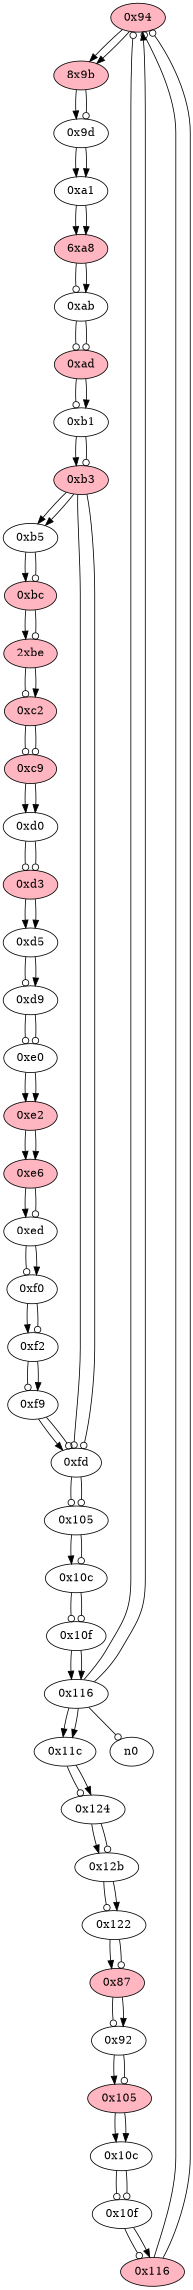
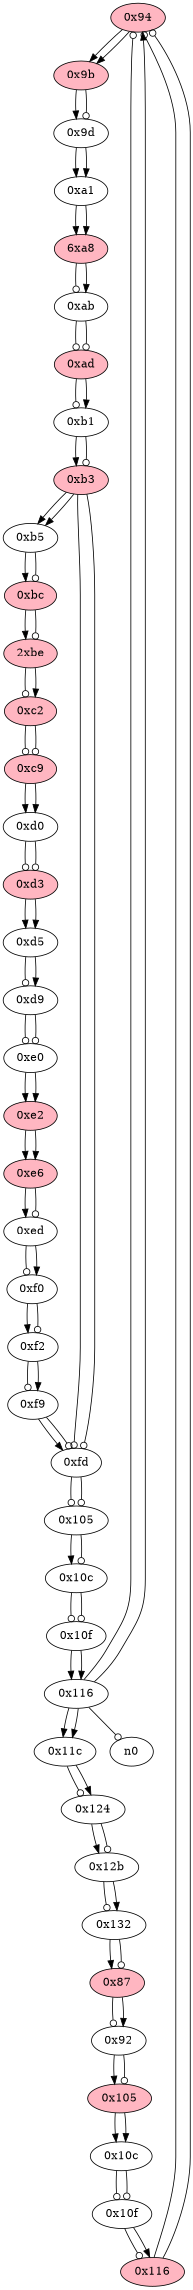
node "8x9b": label "8x9b" -> "0x9b"
node "0x122": label "0x122" -> "0x132"
